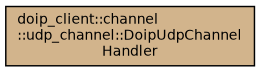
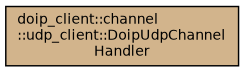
node "doip_client::channel ::udp_channel::DoipUdpChannel Handler": label "doip_client::channel ::udp_channel::DoipUdpChannel Handler" -> "doip_client::channel ::udp_client::DoipUdpChannel Handler"
